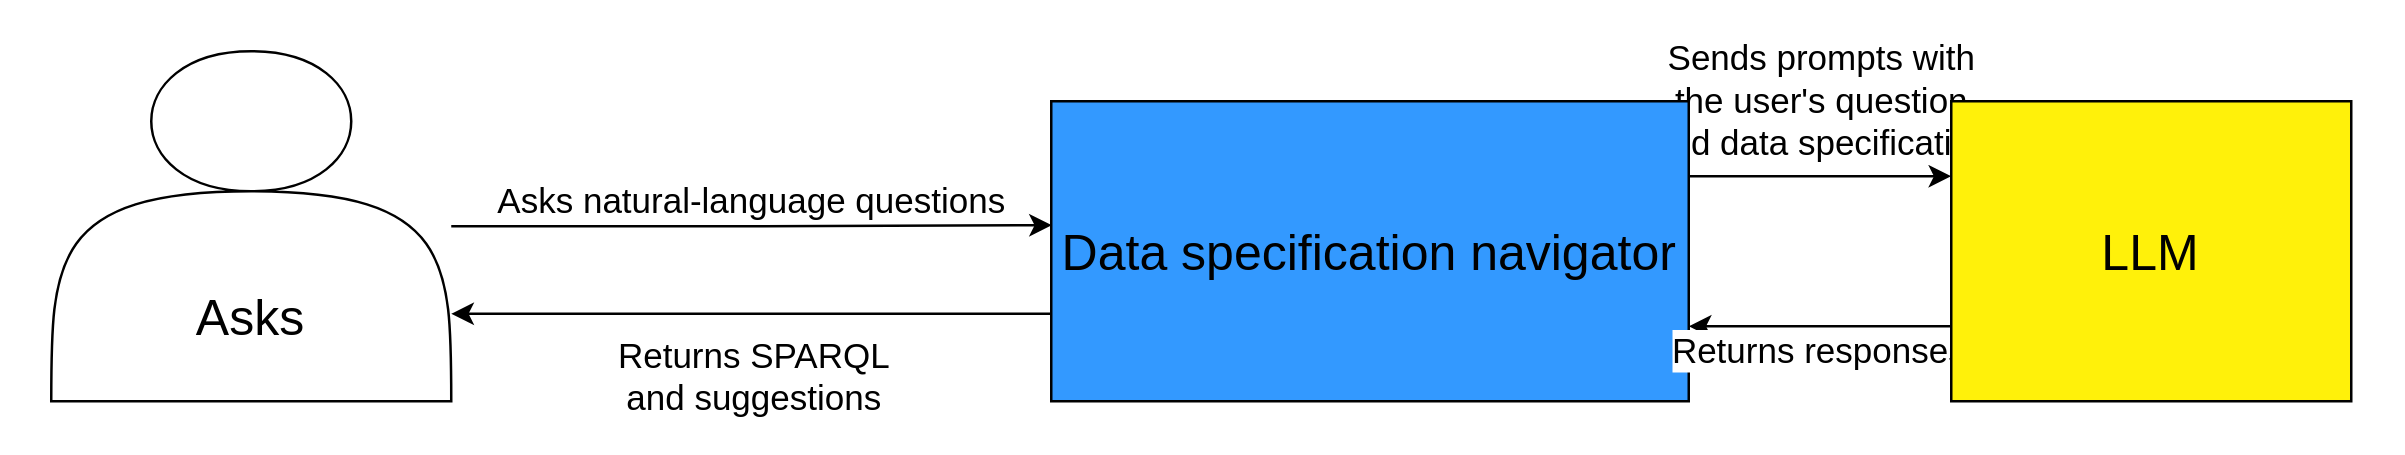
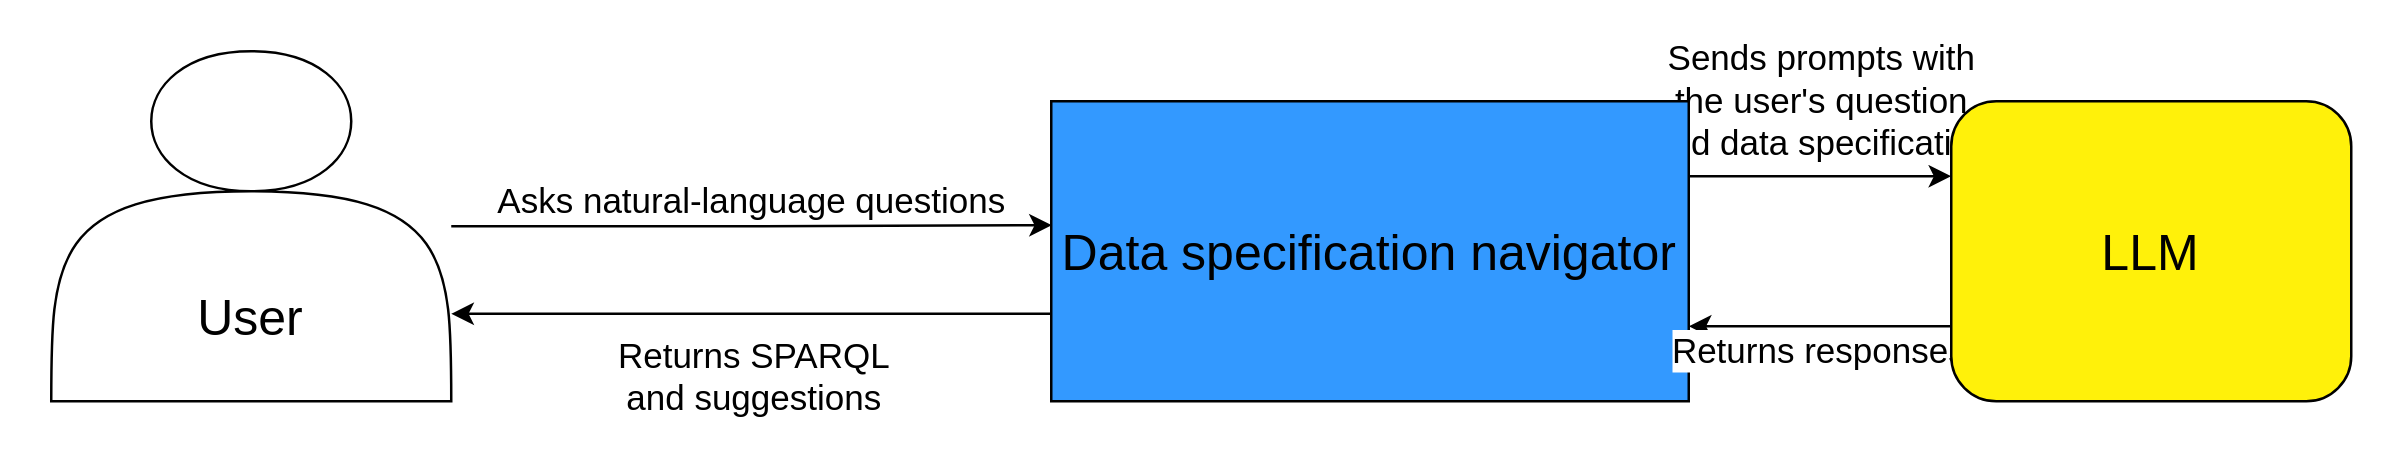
node "Asks": label "Asks" -> "User"
node "LLM": shape rectangle -> rounded rectangle
